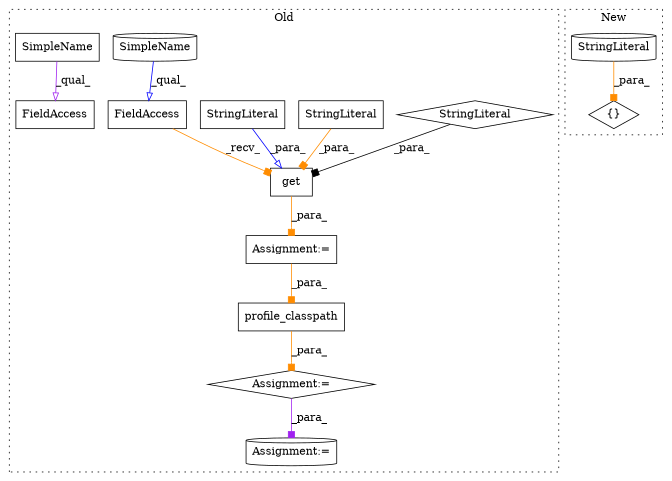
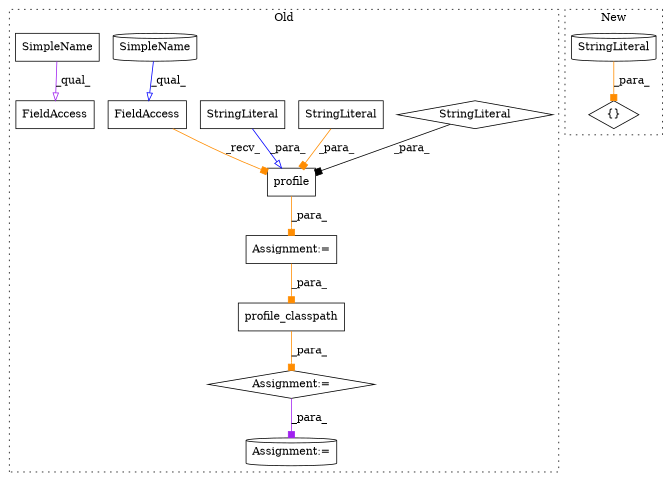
node "get": label "get" -> "profile"
